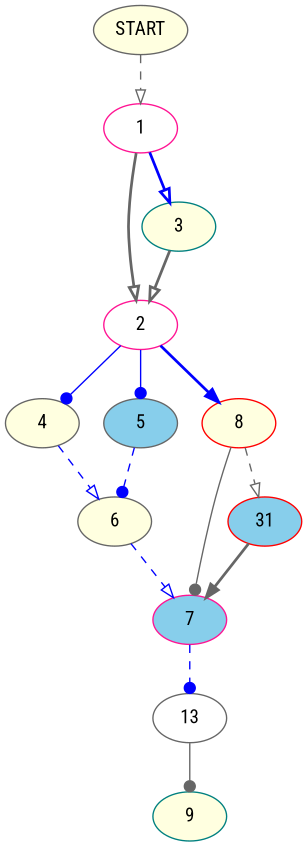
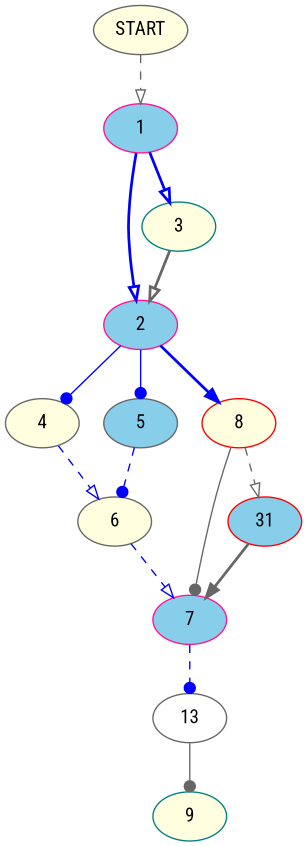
node "1": fillcolor white -> skyblue
edge "1" -> "2": color gray40 -> blue
node "2": fillcolor white -> skyblue
